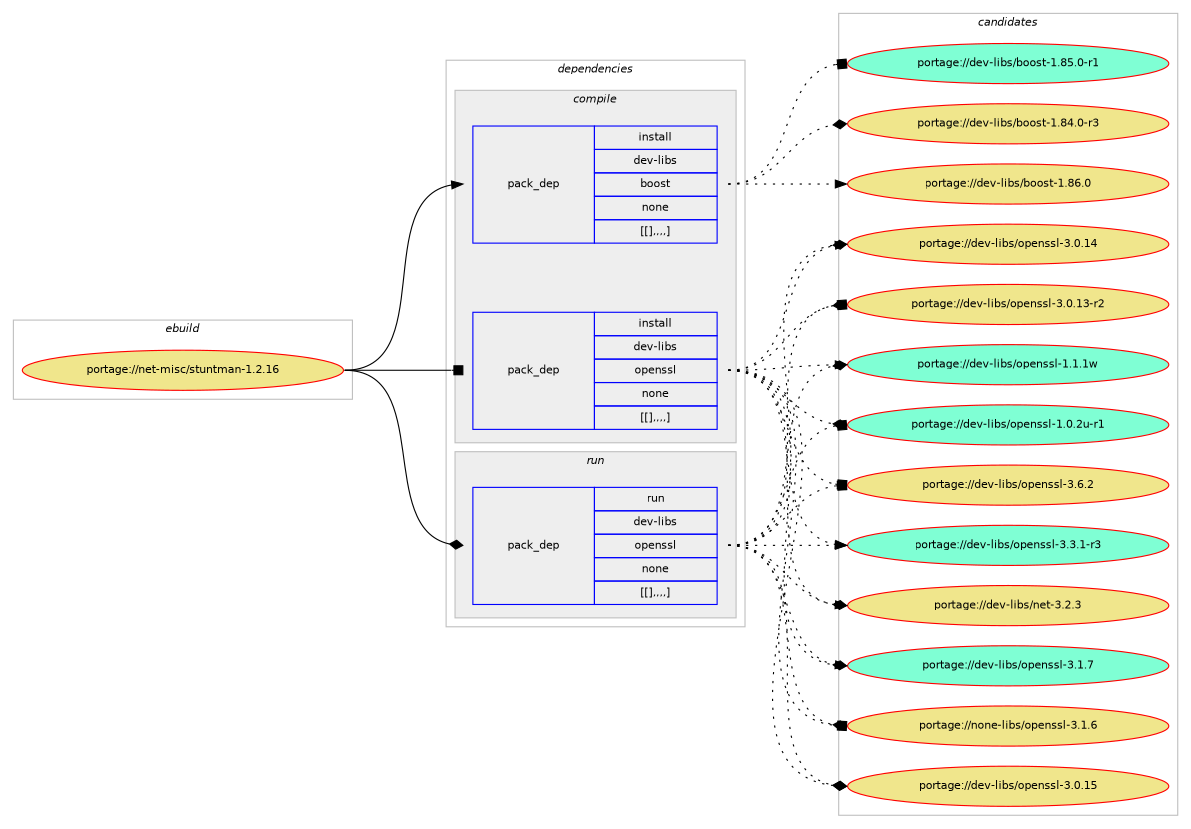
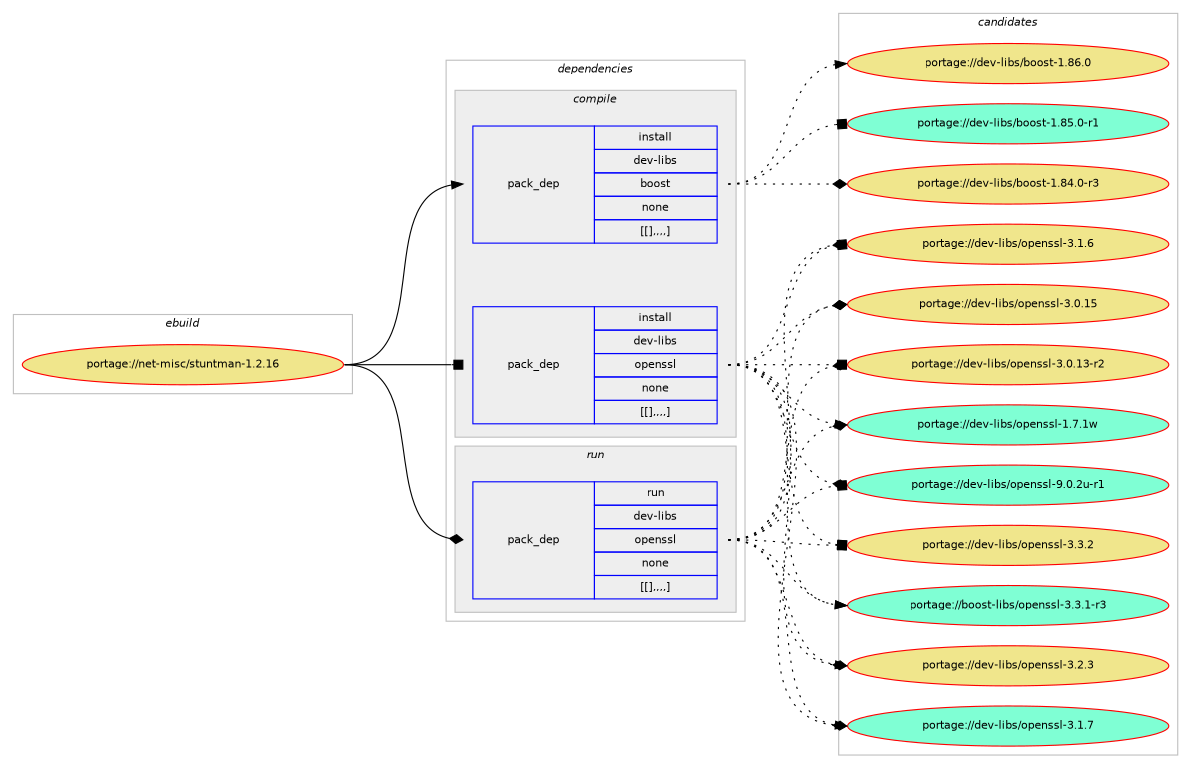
node "portage://dev-libs/openssl-3.0.14": removed
node "portage://dev-libs/openssl-1.1.1w": label "portage://dev-libs/openssl-1.1.1w" -> "portage://dev-libs/openssl-1.7.1w"
node "portage://dev-libs/openssl-1.0.2u-r1": label "portage://dev-libs/openssl-1.0.2u-r1" -> "portage://dev-libs/openssl-9.0.2u-r1"
node "portage://dev-libs/openssl-3.6.2": label "portage://dev-libs/openssl-3.6.2" -> "portage://dev-libs/openssl-3.3.2"
node "portage://dev-libs/openssl-3.3.1-r3": label "portage://dev-libs/openssl-3.3.1-r3" -> "portage://boost-libs/openssl-3.3.1-r3"
node "portage://dev-libs/net-3.2.3": label "portage://dev-libs/net-3.2.3" -> "portage://dev-libs/openssl-3.2.3"
node "portage://none-libs/openssl-3.1.6": label "portage://none-libs/openssl-3.1.6" -> "portage://dev-libs/openssl-3.1.6"
